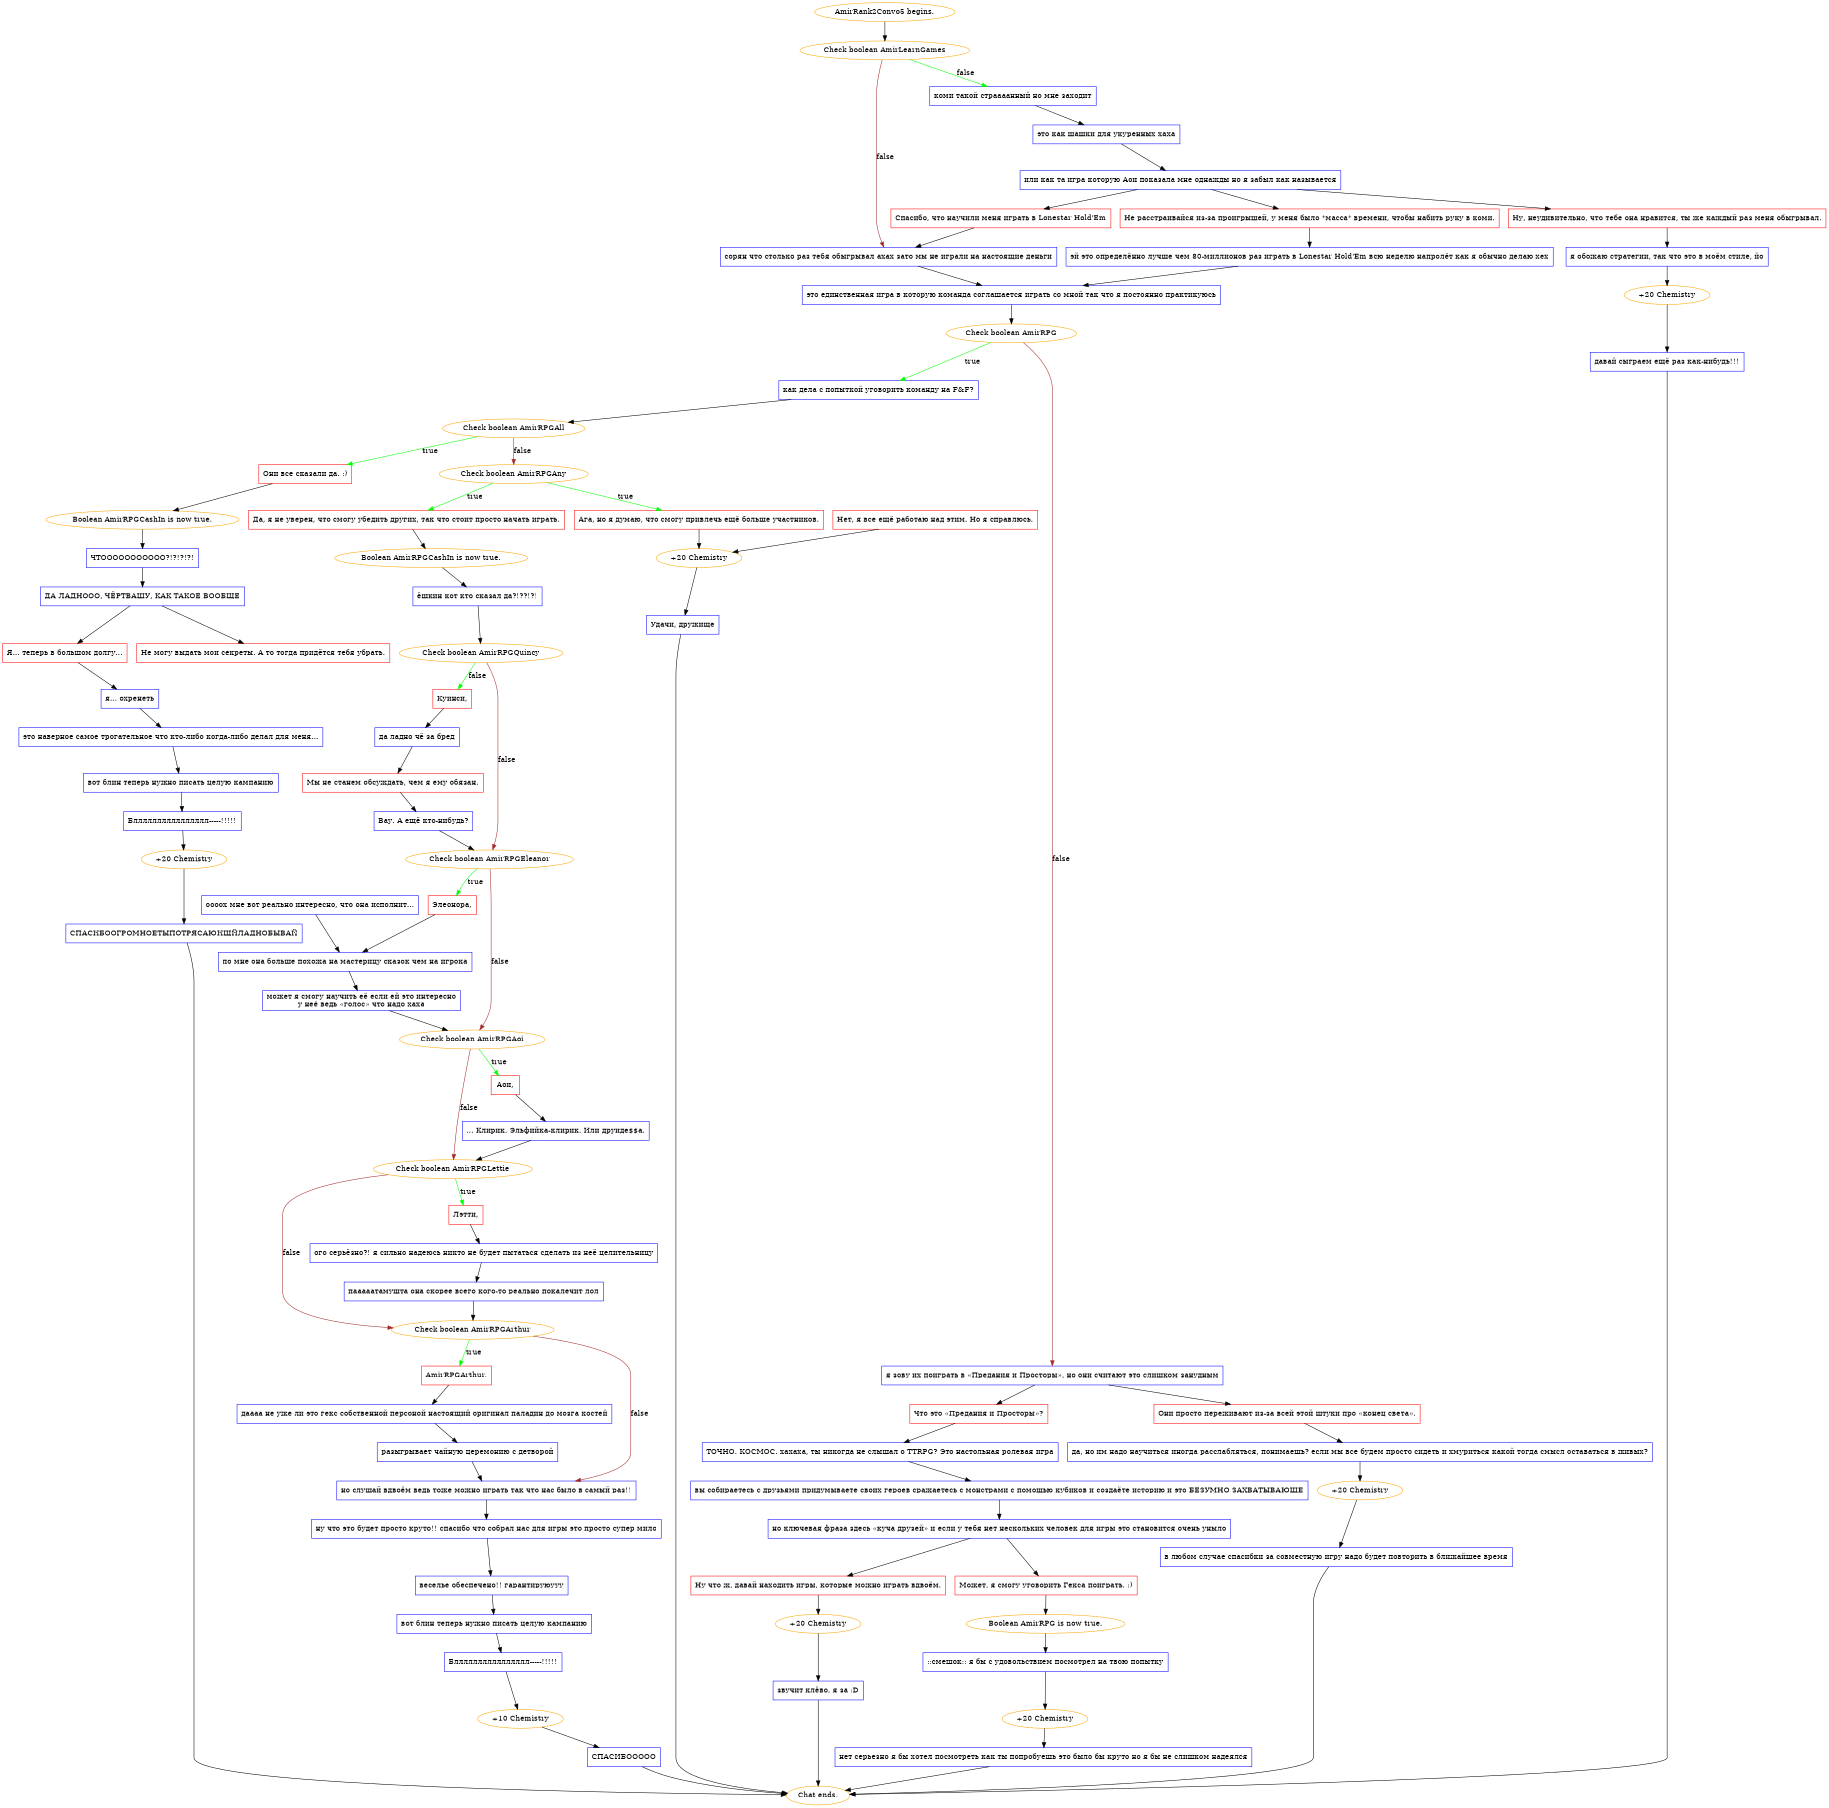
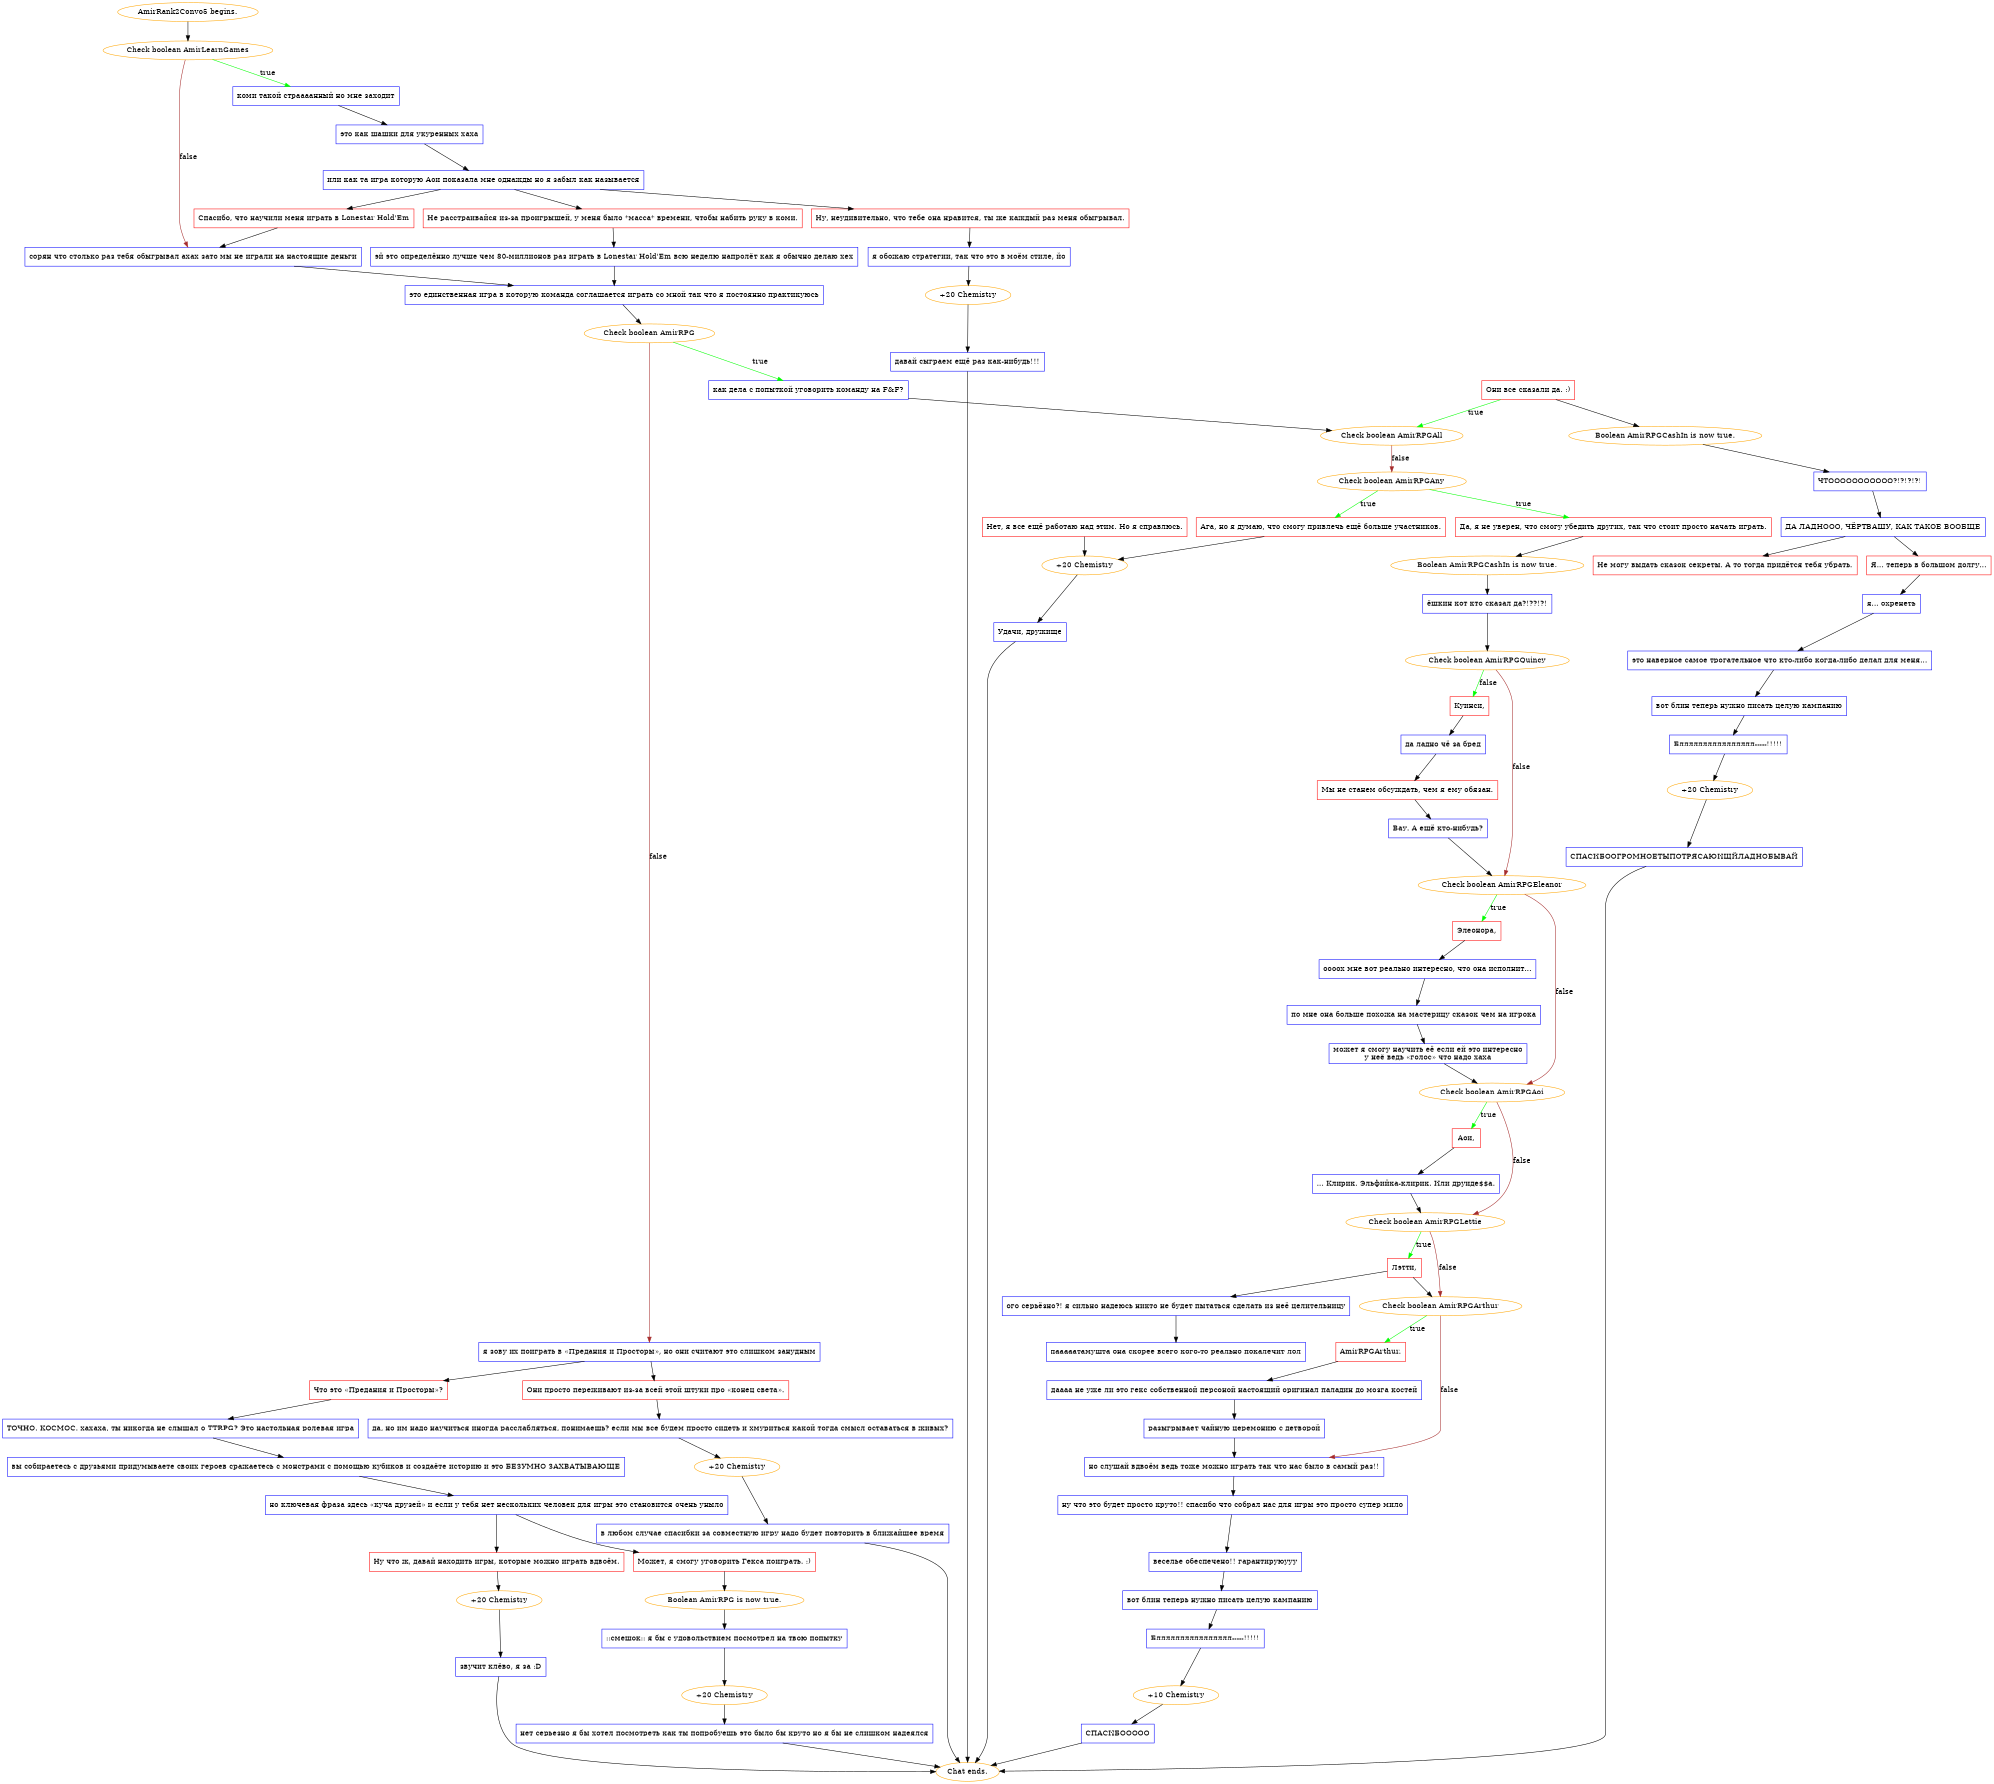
edge "Check boolean AmirLearnGames" -> "коми такой стрaaaaнный но мне заходит": label "false" -> "true"
edge "Check boolean AmirRPGAll" -> "Они все сказали да. :)": reversed
node "Не могу выдать мои секреты. А то тогда придётся тебя убрать.": label "Не могу выдать мои секреты. А то тогда придётся тебя убрать." -> "Не могу выдать сказок секреты. А то тогда придётся тебя убрать."
edge "Элеонора," -> "по мне она больше похожа на мастерицу сказок чем на игрока": now "Элеонора," -> "оооох мне вот реально интересно, что она исполнит..."
edge "пааааатамушта она скорее всего кого-то реально покалечит лол" -> "Check boolean AmirRPGArthur": now "Лэтти," -> "Check boolean AmirRPGArthur"
